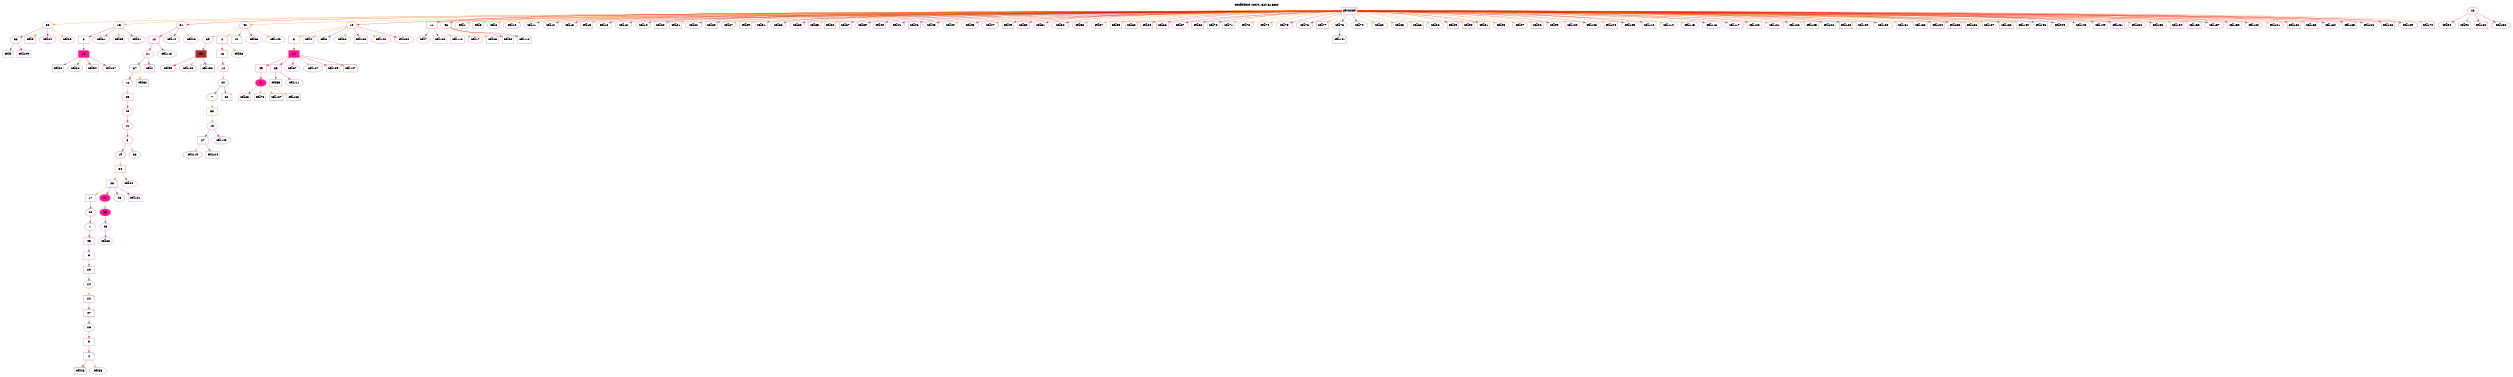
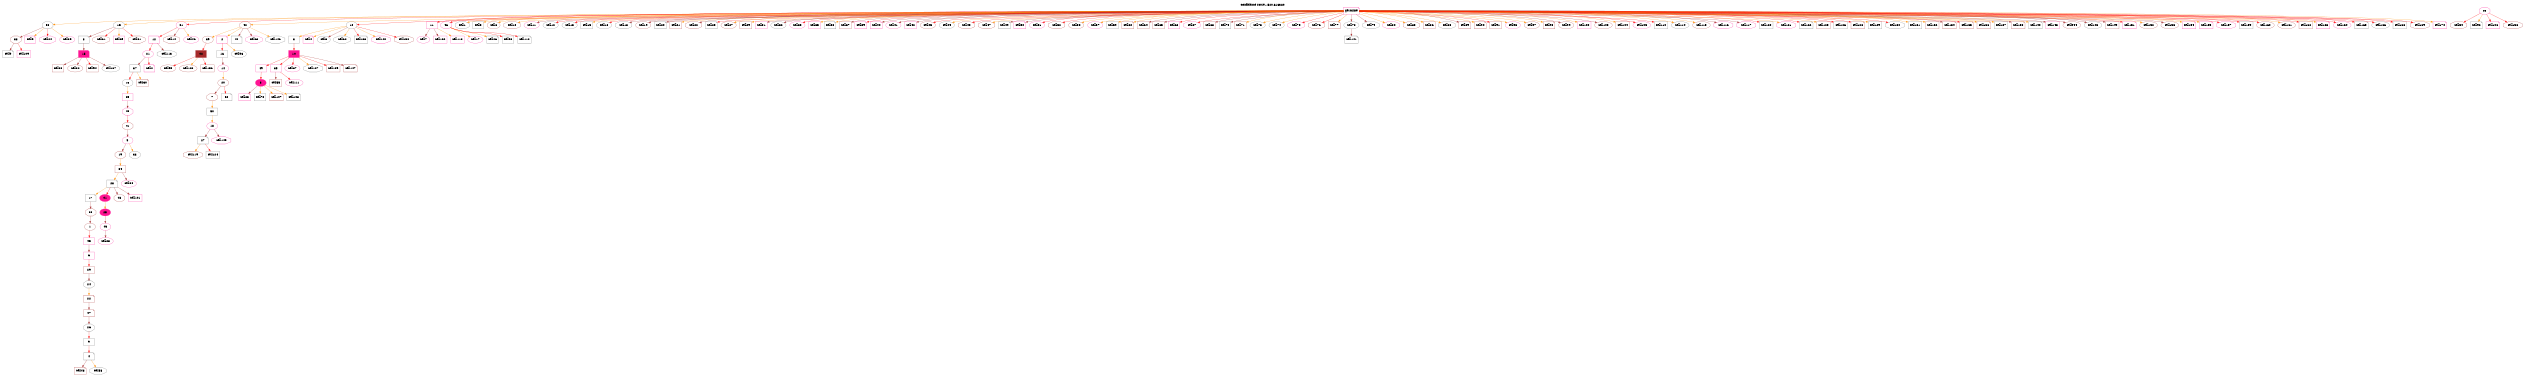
node "cell39": shape ellipse -> note
node "cell65": added
